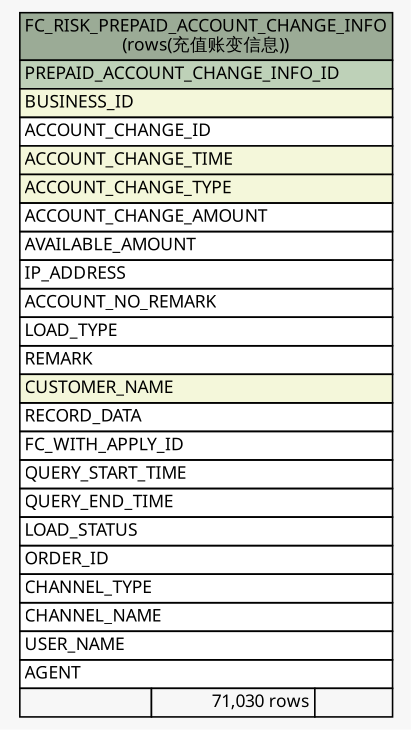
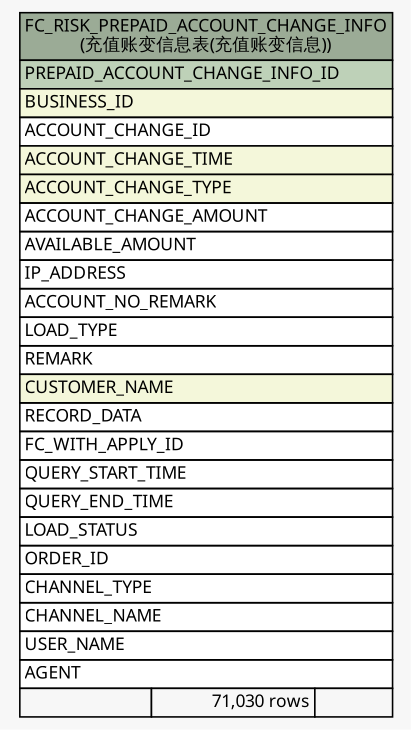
node "FC_RISK_PREPAID_ACCOUNT_CHANGE_INFO": text "(rows(充值账变信息))" -> "(充值账变信息表(充值账变信息))"
